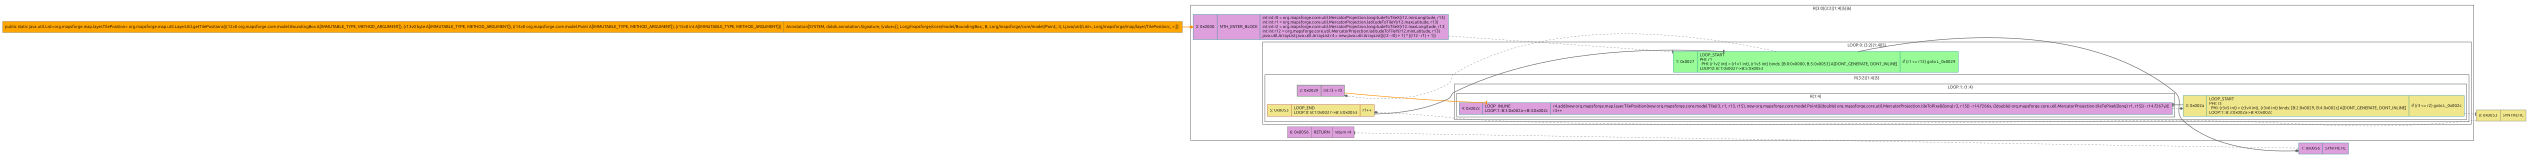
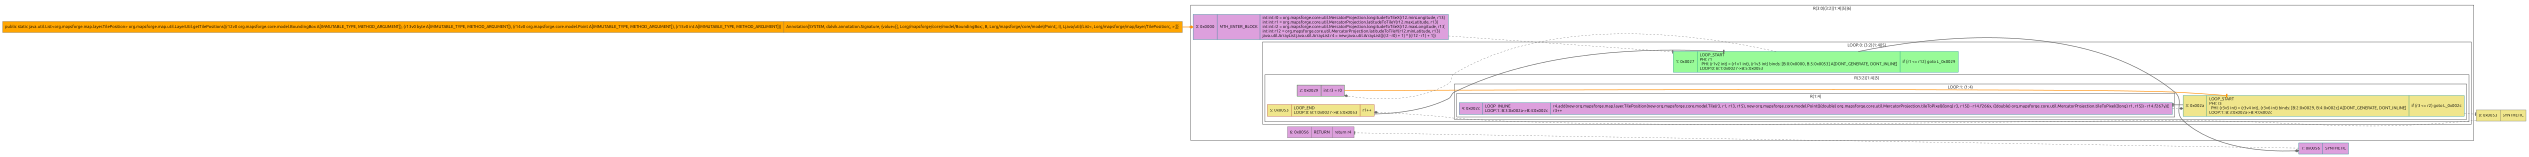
edge "2: 0x0029" -> "4: 0x002c": now "2: 0x0029" -> "3: 0x002a"
